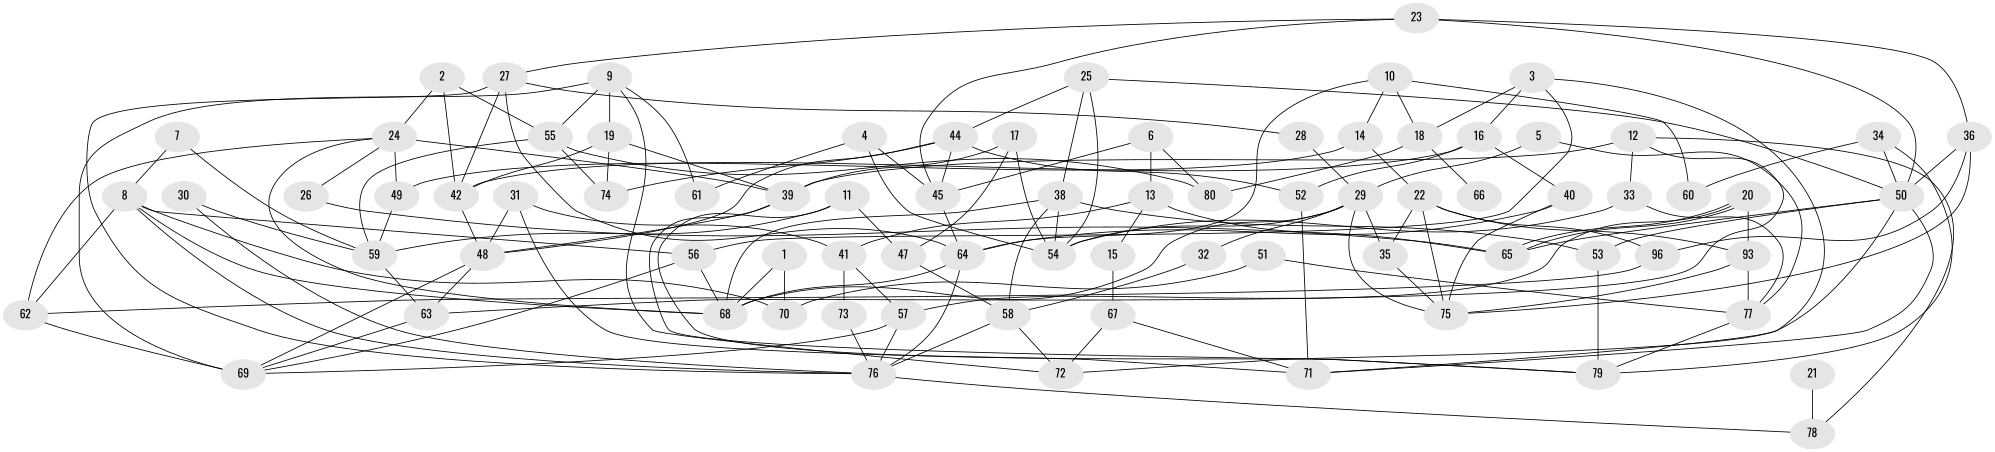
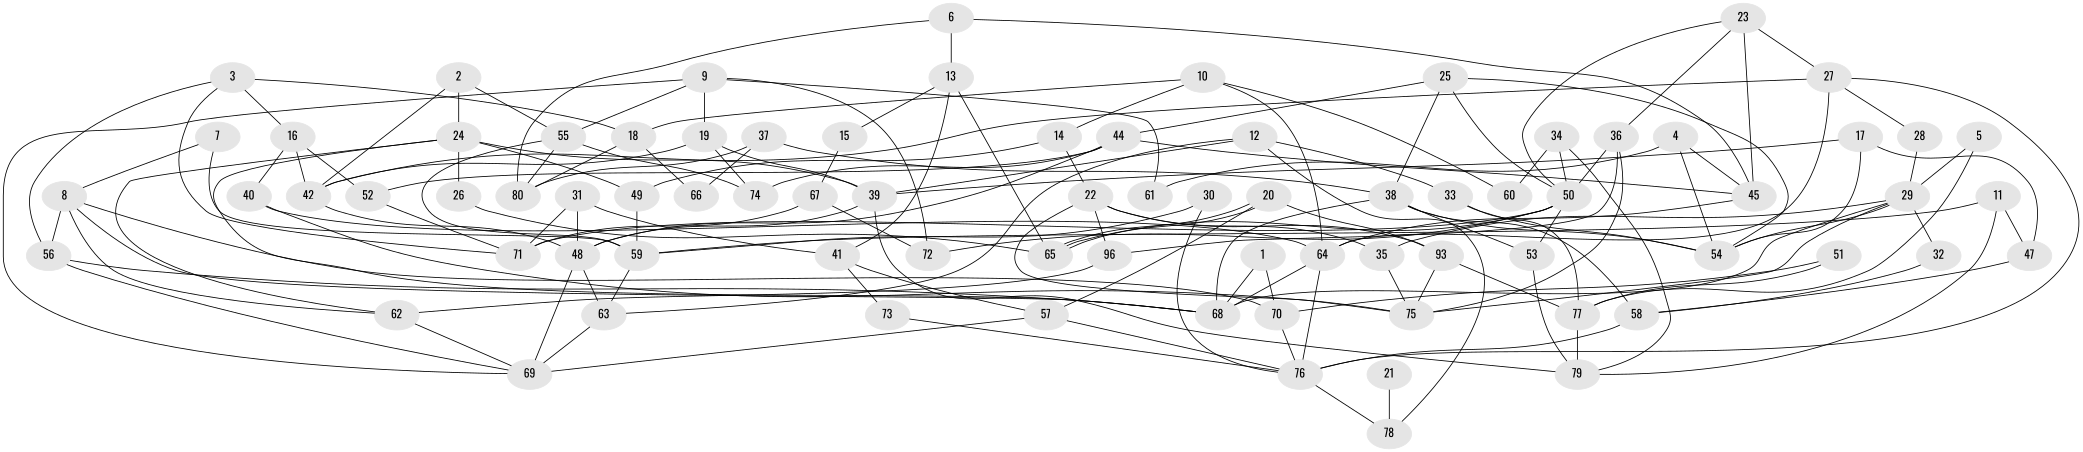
node "37": added
edge "58" -- "72": removed
edge "8" -- "76": now "70" -- "76"
